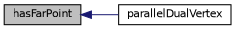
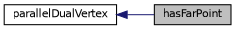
edge "parallelDualVertex" -> "hasFarPoint": reversed
